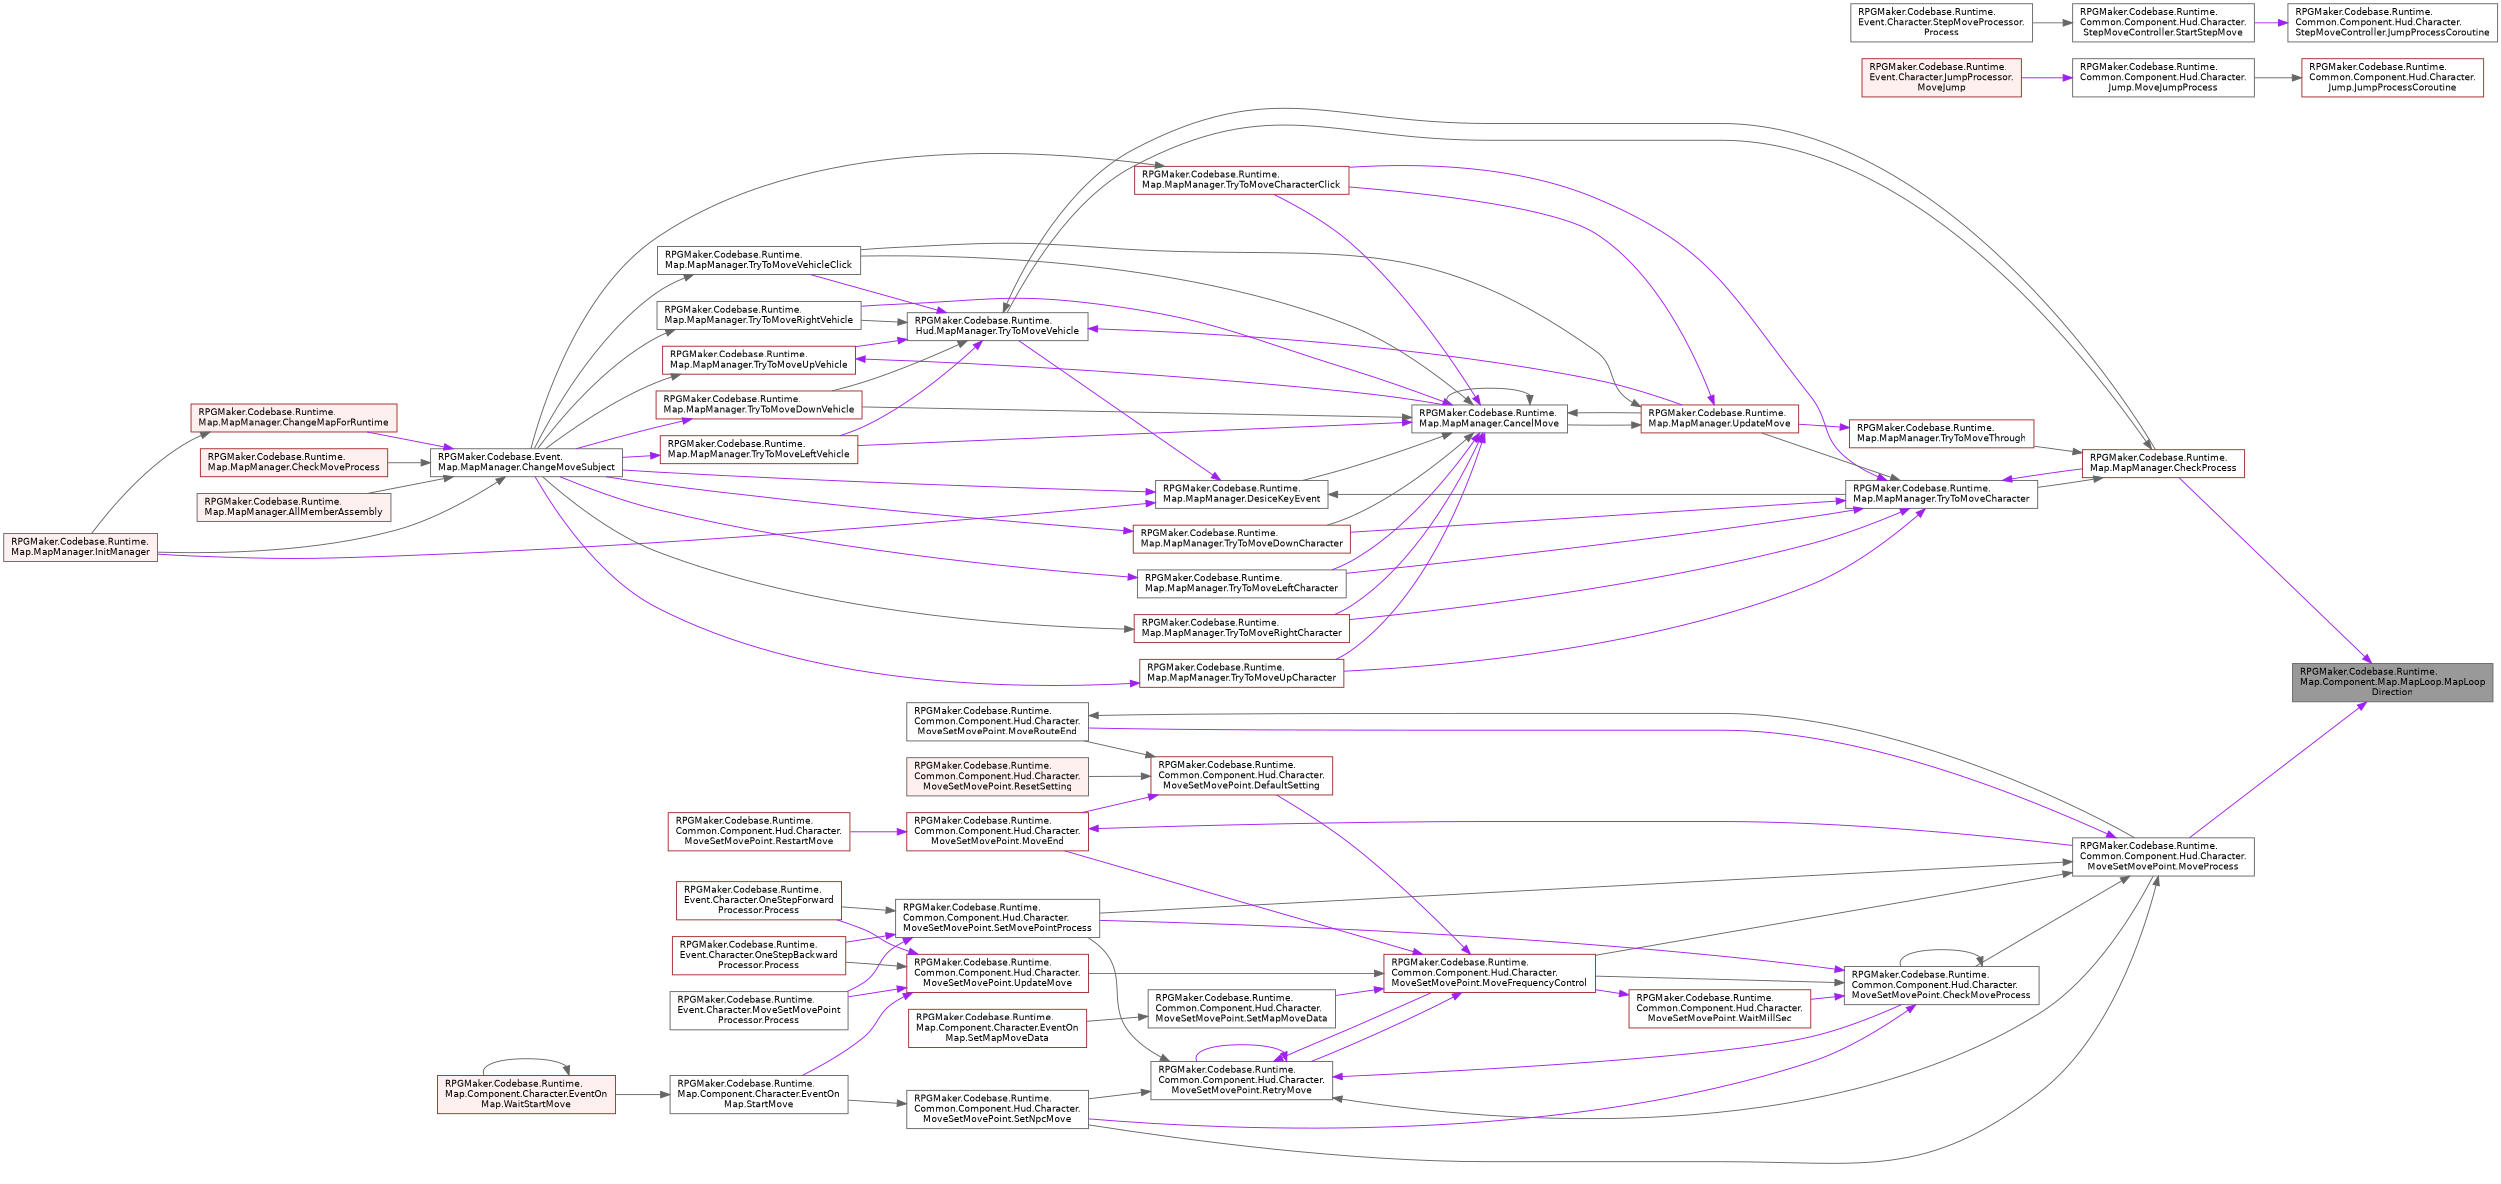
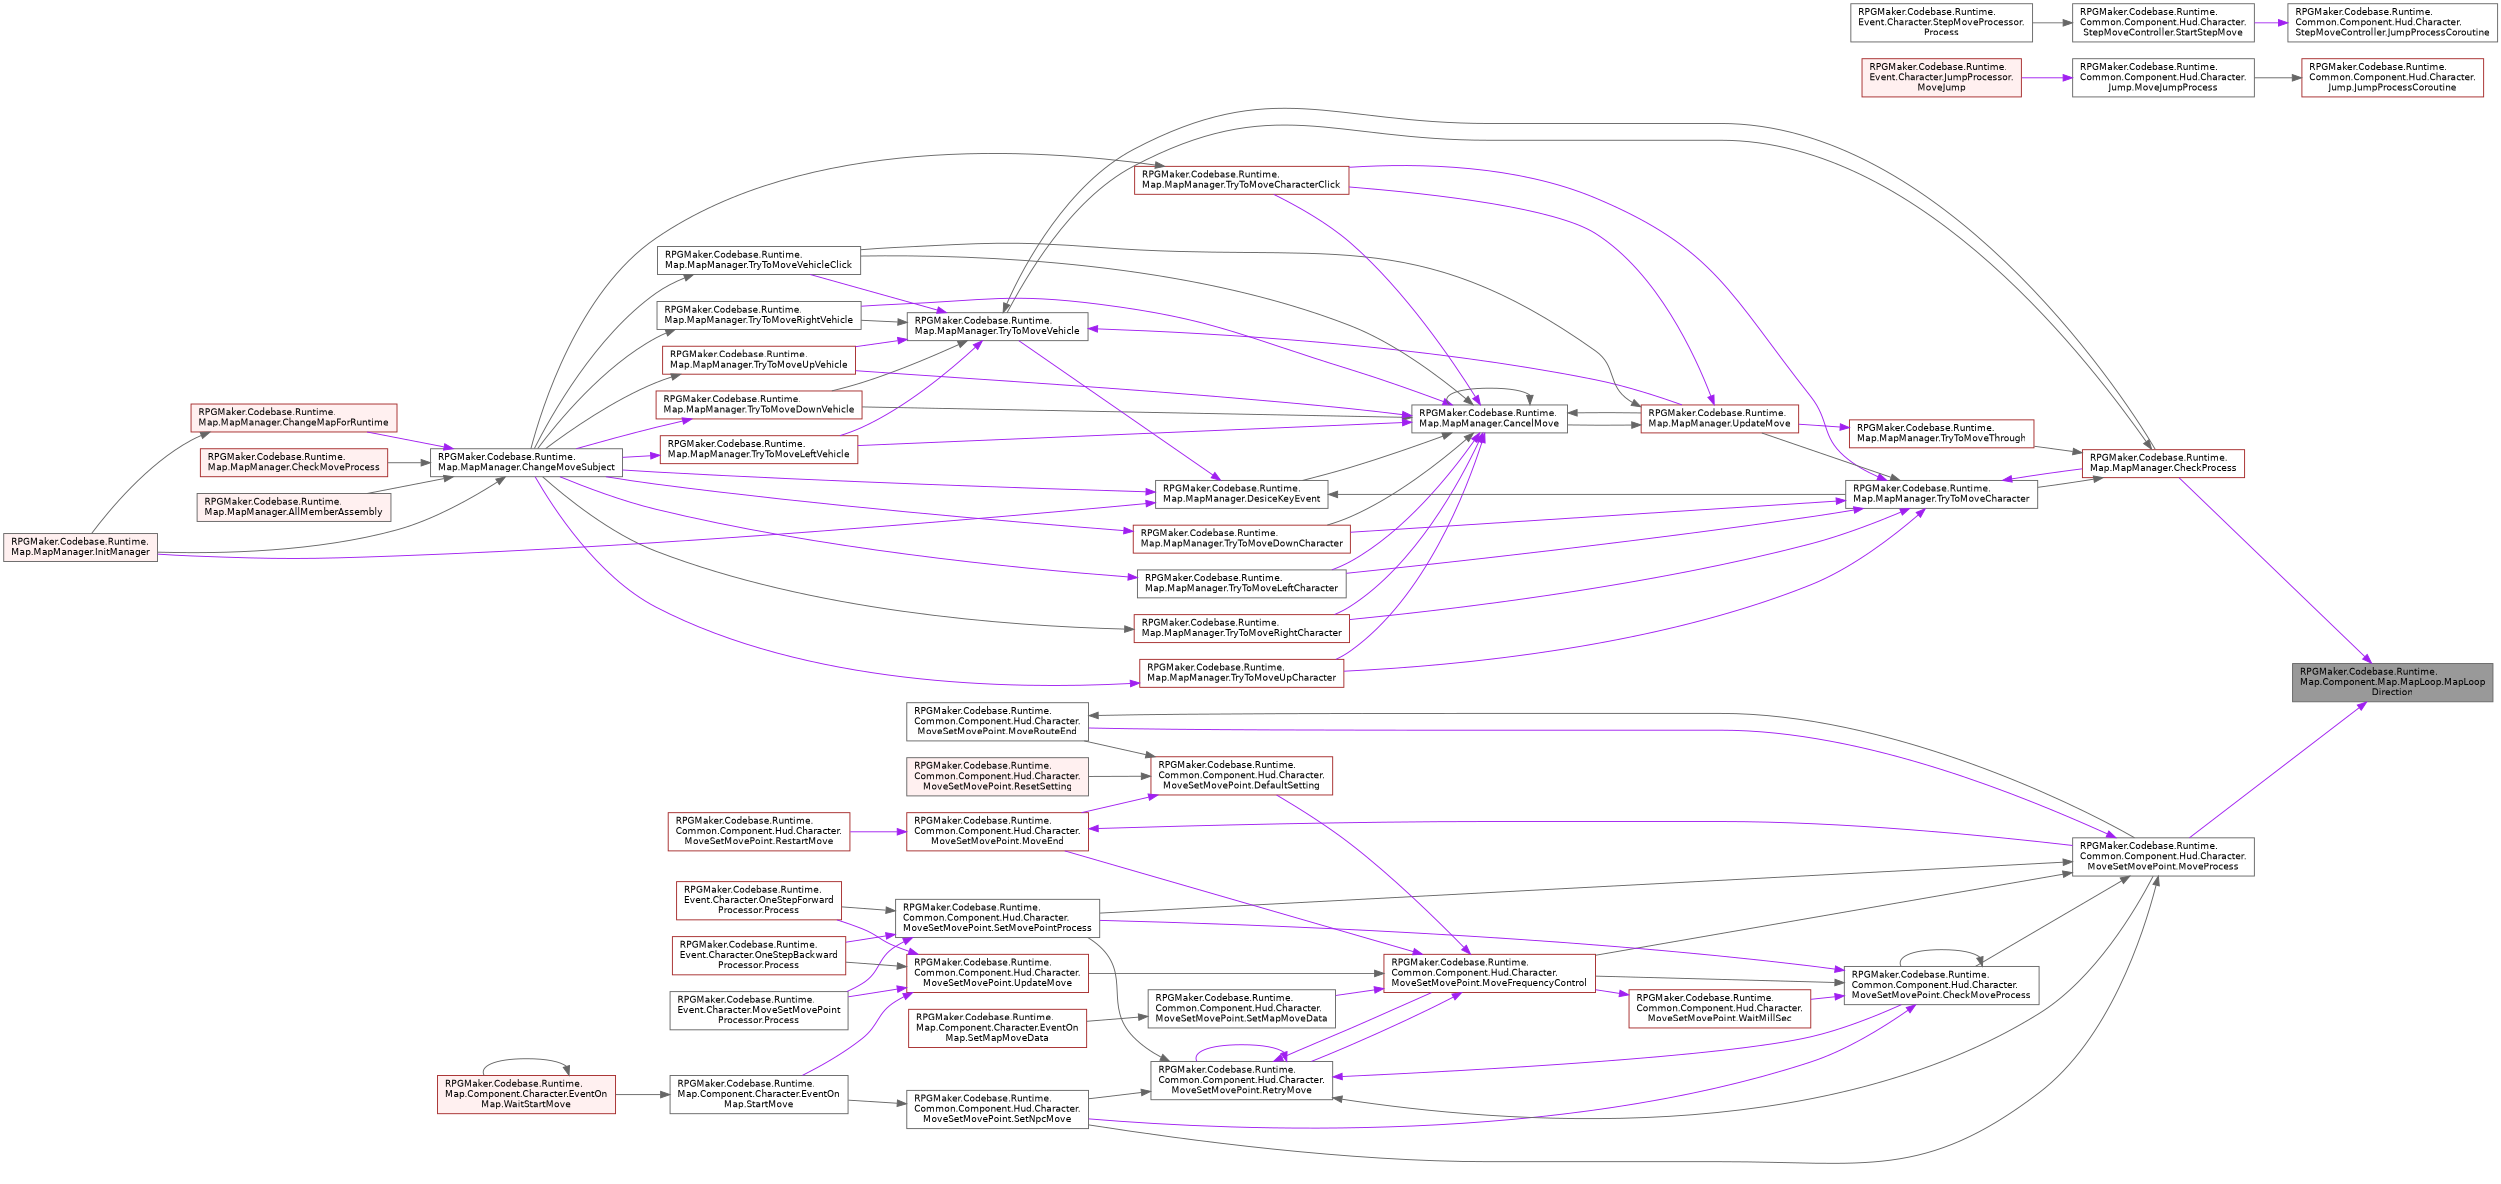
node "RPGMaker.Codebase.Runtime. Hud.MapManager.TryToMoveVehicle": label "RPGMaker.Codebase.Runtime. Hud.MapManager.TryToMoveVehicle" -> "RPGMaker.Codebase.Runtime. Map.MapManager.TryToMoveVehicle"
edge "RPGMaker.Codebase.Runtime. Map.MapManager.CancelMove" -> "RPGMaker.Codebase.Runtime. Map.MapManager.TryToMoveUpVehicle": reversed
node "RPGMaker.Codebase.Event. Map.MapManager.ChangeMoveSubject": label "RPGMaker.Codebase.Event. Map.MapManager.ChangeMoveSubject" -> "RPGMaker.Codebase.Runtime. Map.MapManager.ChangeMoveSubject"
